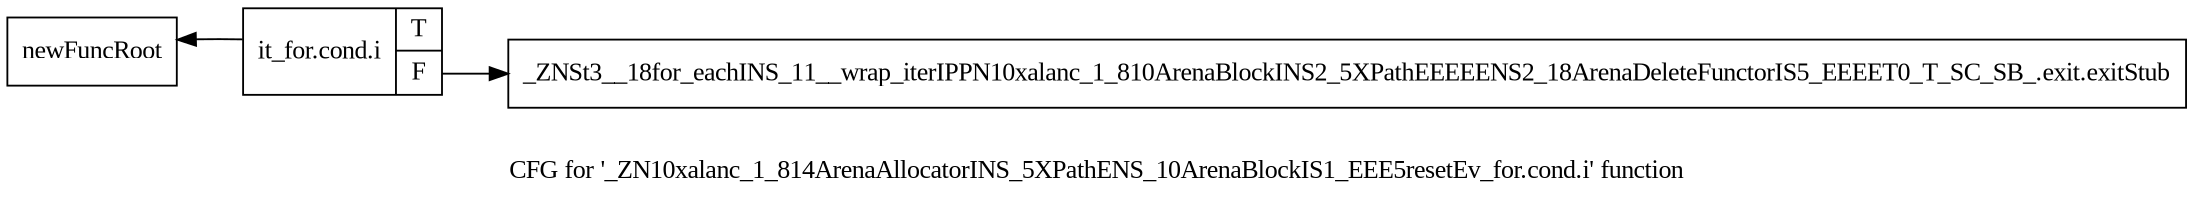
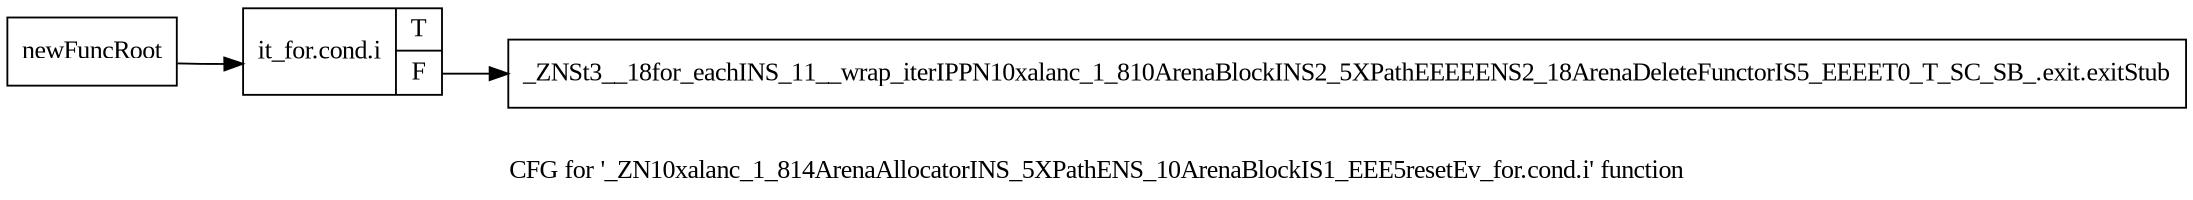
edge "it_for.cond.i" -> "newFuncRoot": reversed
